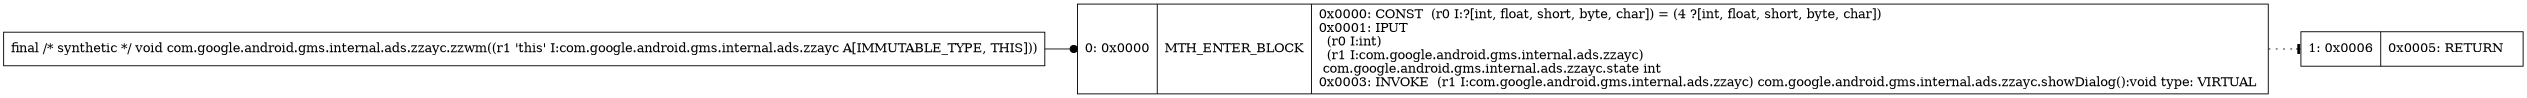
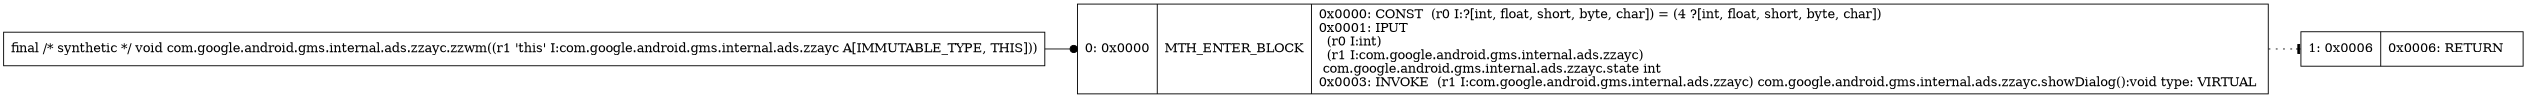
node "1: 0x0006": text "0x0005: RETURN" -> "0x0006: RETURN"
